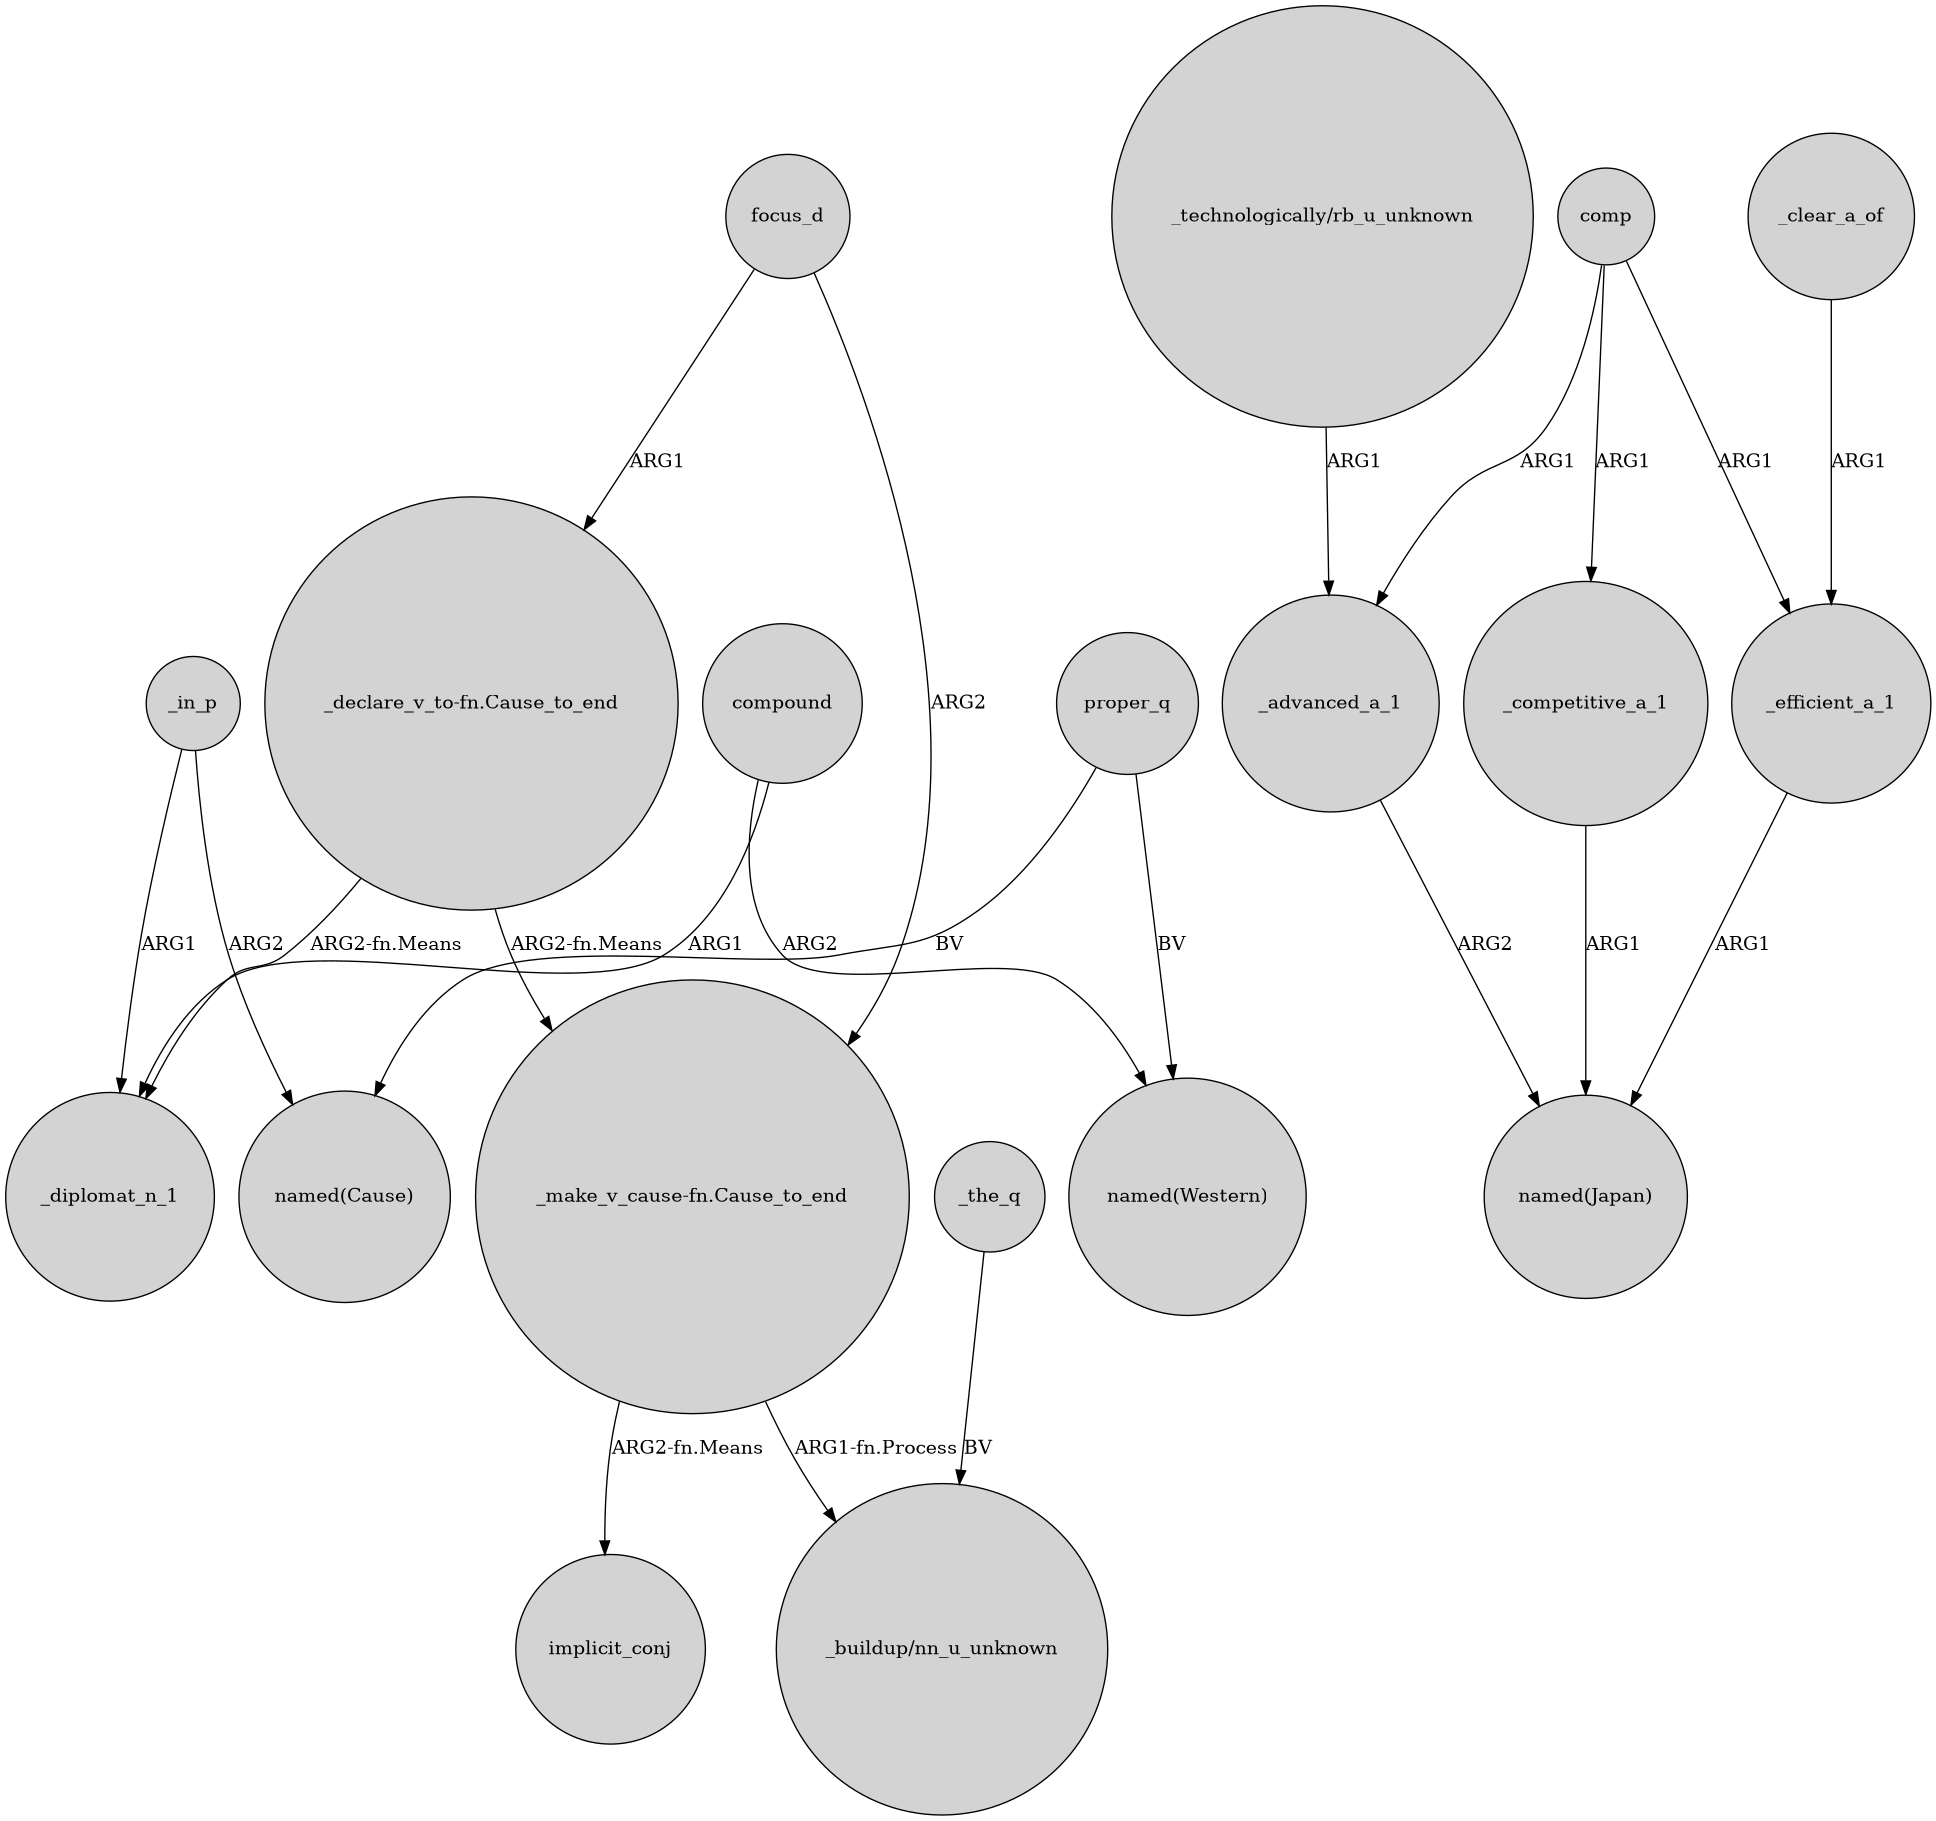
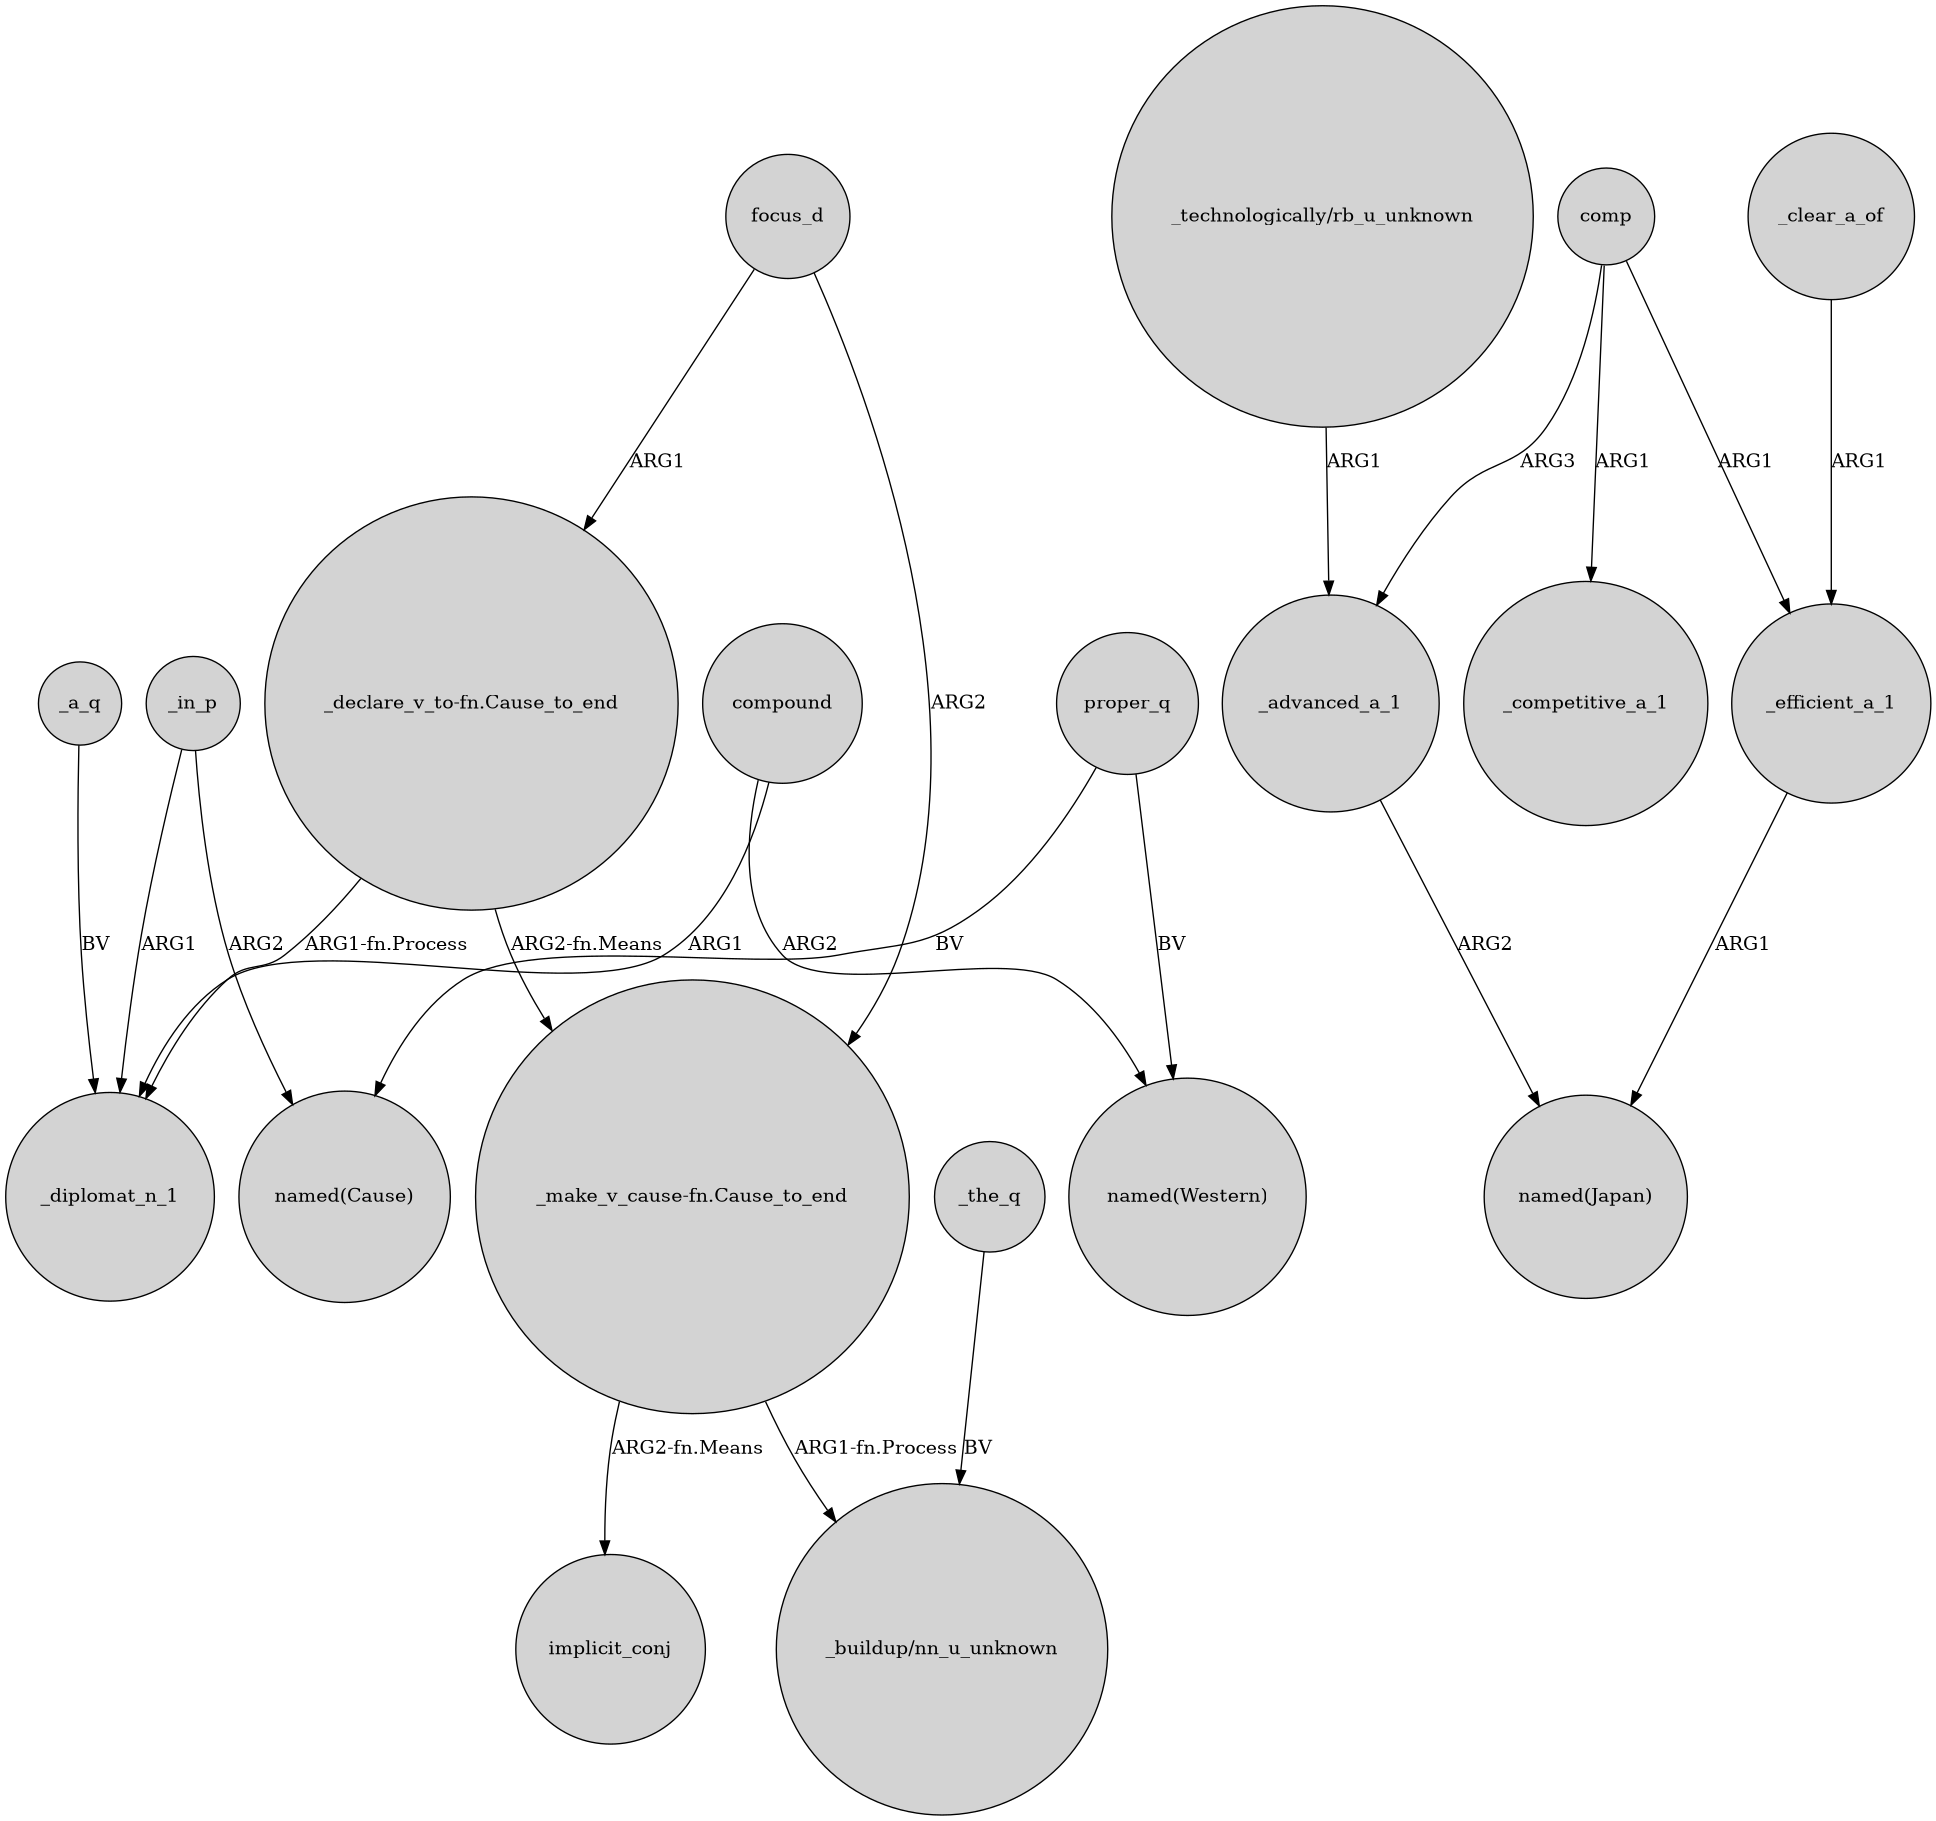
edge "comp" -> "_advanced_a_1": label "ARG1" -> "ARG3"
node "_a_q": added
edge "_declare_v_to-fn.Cause_to_end" -> "_diplomat_n_1": label "ARG2-fn.Means" -> "ARG1-fn.Process"
edge "_competitive_a_1" -> "named(Japan)": removed, label "ARG1"
